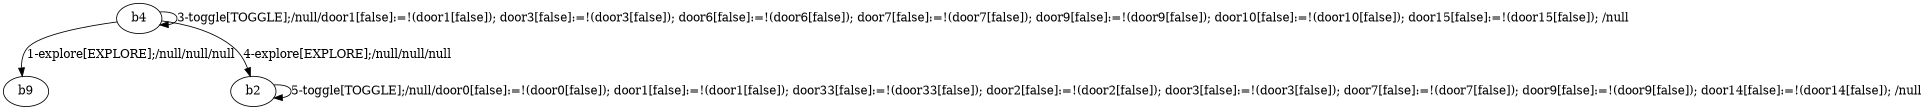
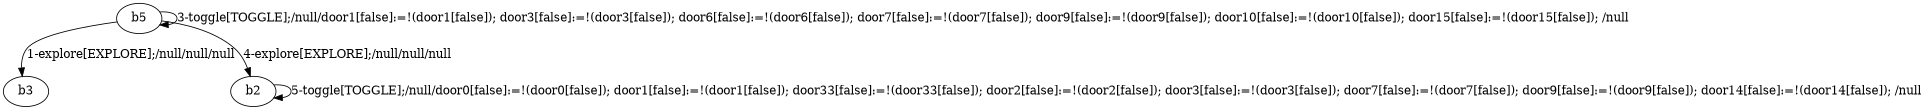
node "b4": label "b4" -> "b5"
node "b9": label "b9" -> "b3"
